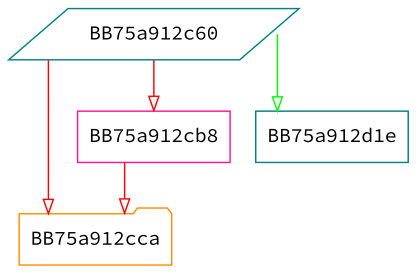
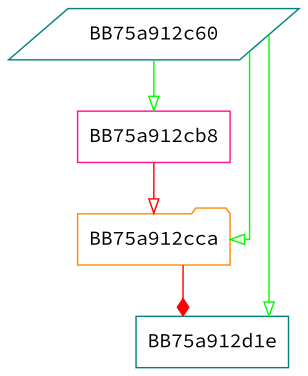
edge "BB75a912c60" -> "BB75a912cb8": color red -> green
edge "BB75a912c60" -> "BB75a912cca": color red -> green
edge "BB75a912cca" -> "BB75a912d1e": added
